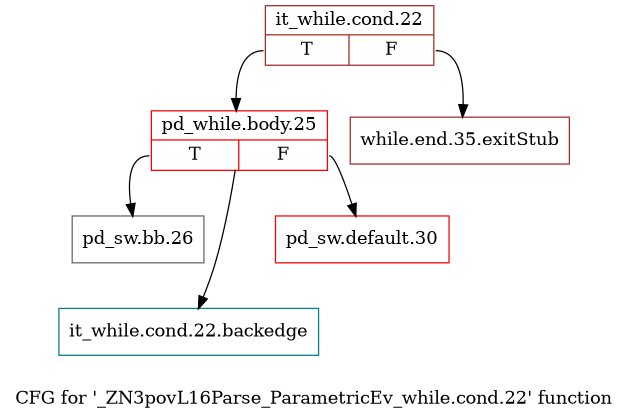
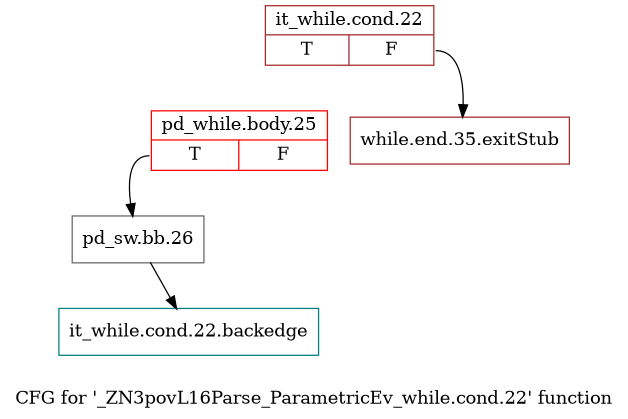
edge "it_while.cond.22" -> "pd_while.body.25": removed
edge "pd_while.body.25" -> "it_while.cond.22.backedge": now "pd_sw.bb.26" -> "it_while.cond.22.backedge"
node "pd_sw.default.30": removed
